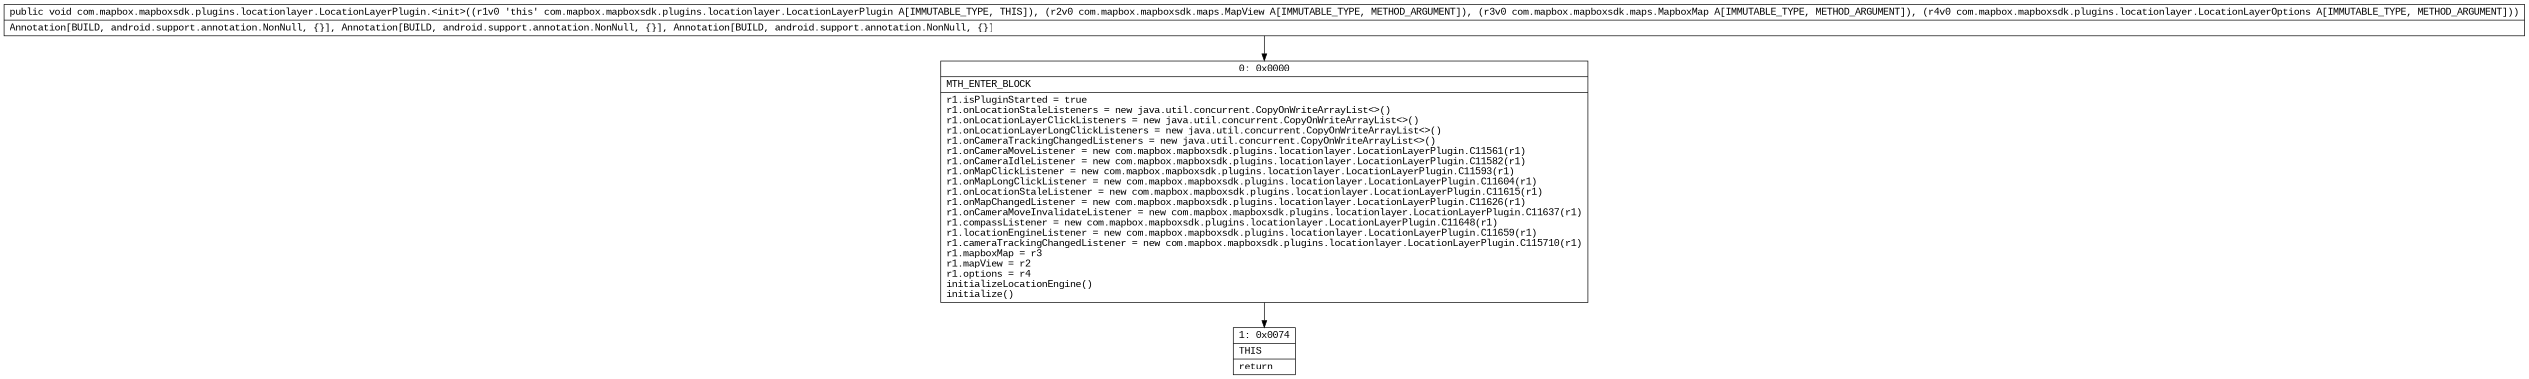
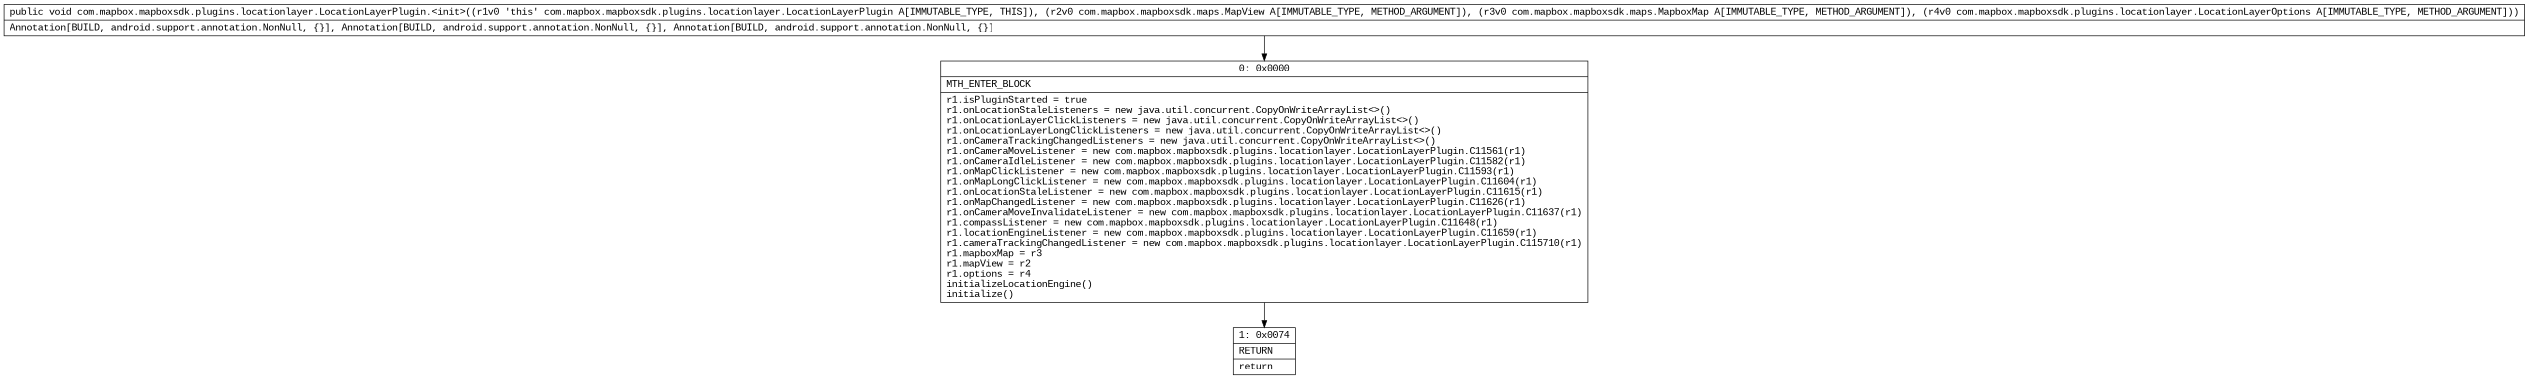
node "1: 0x0074": text "THIS" -> "RETURN"
